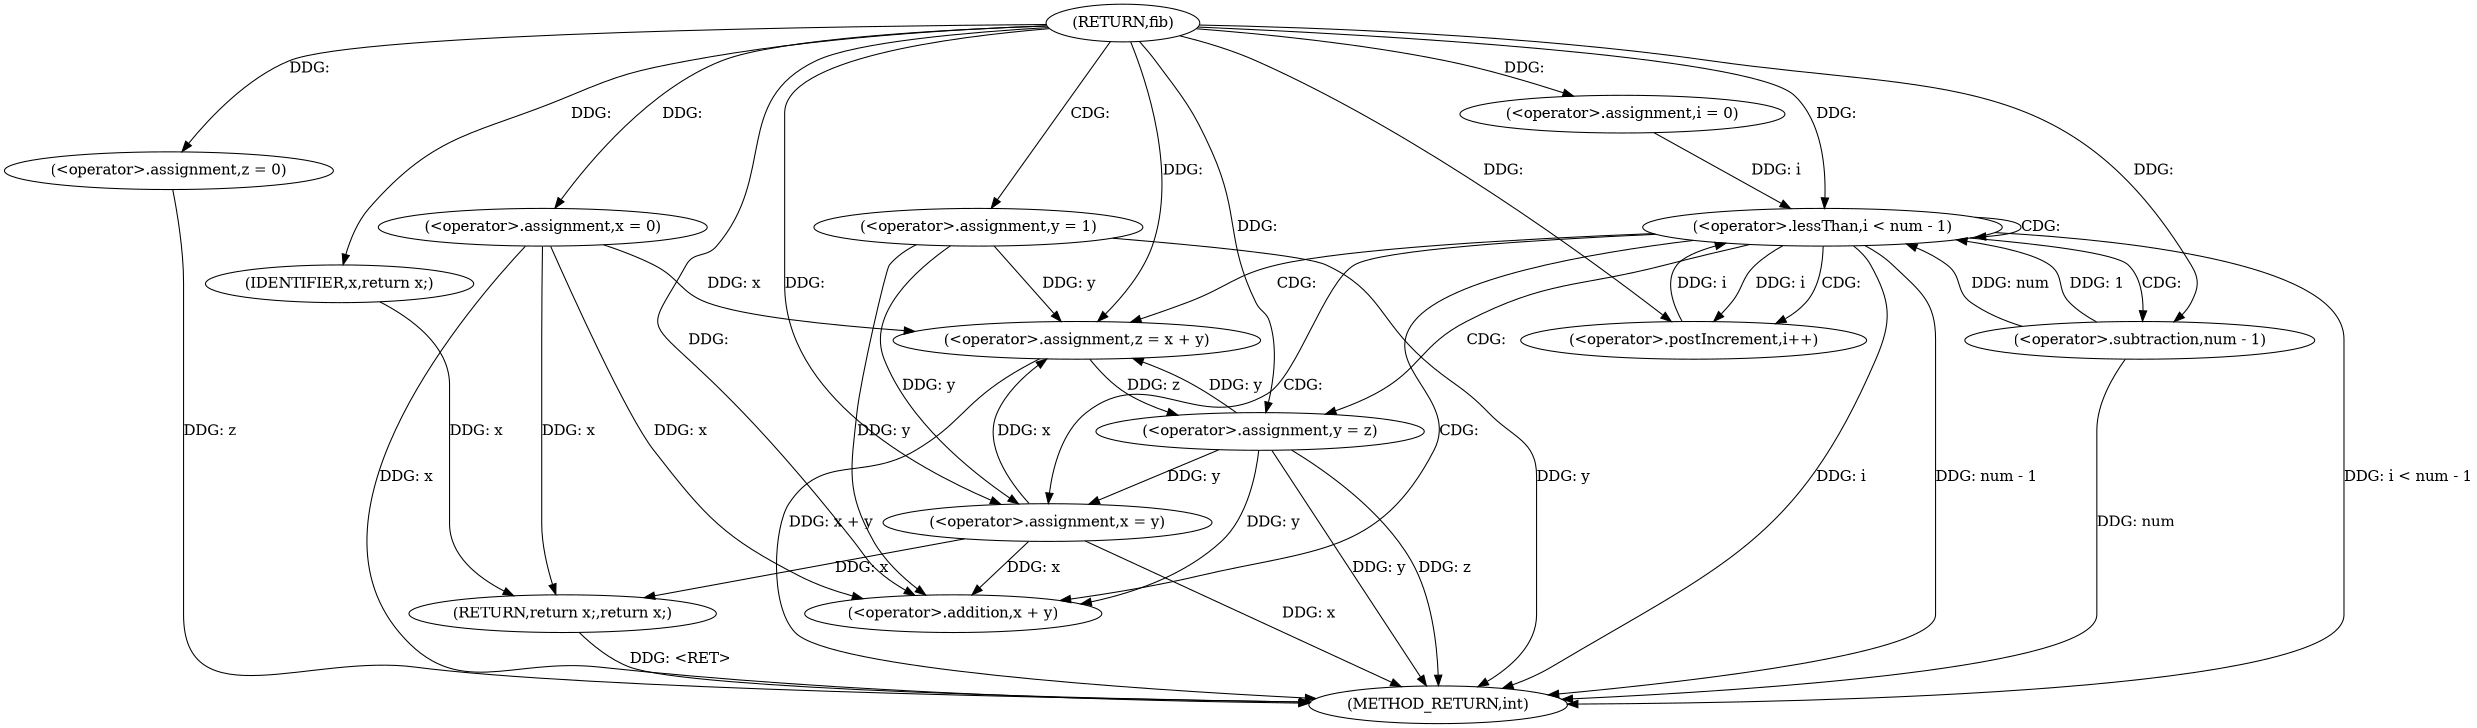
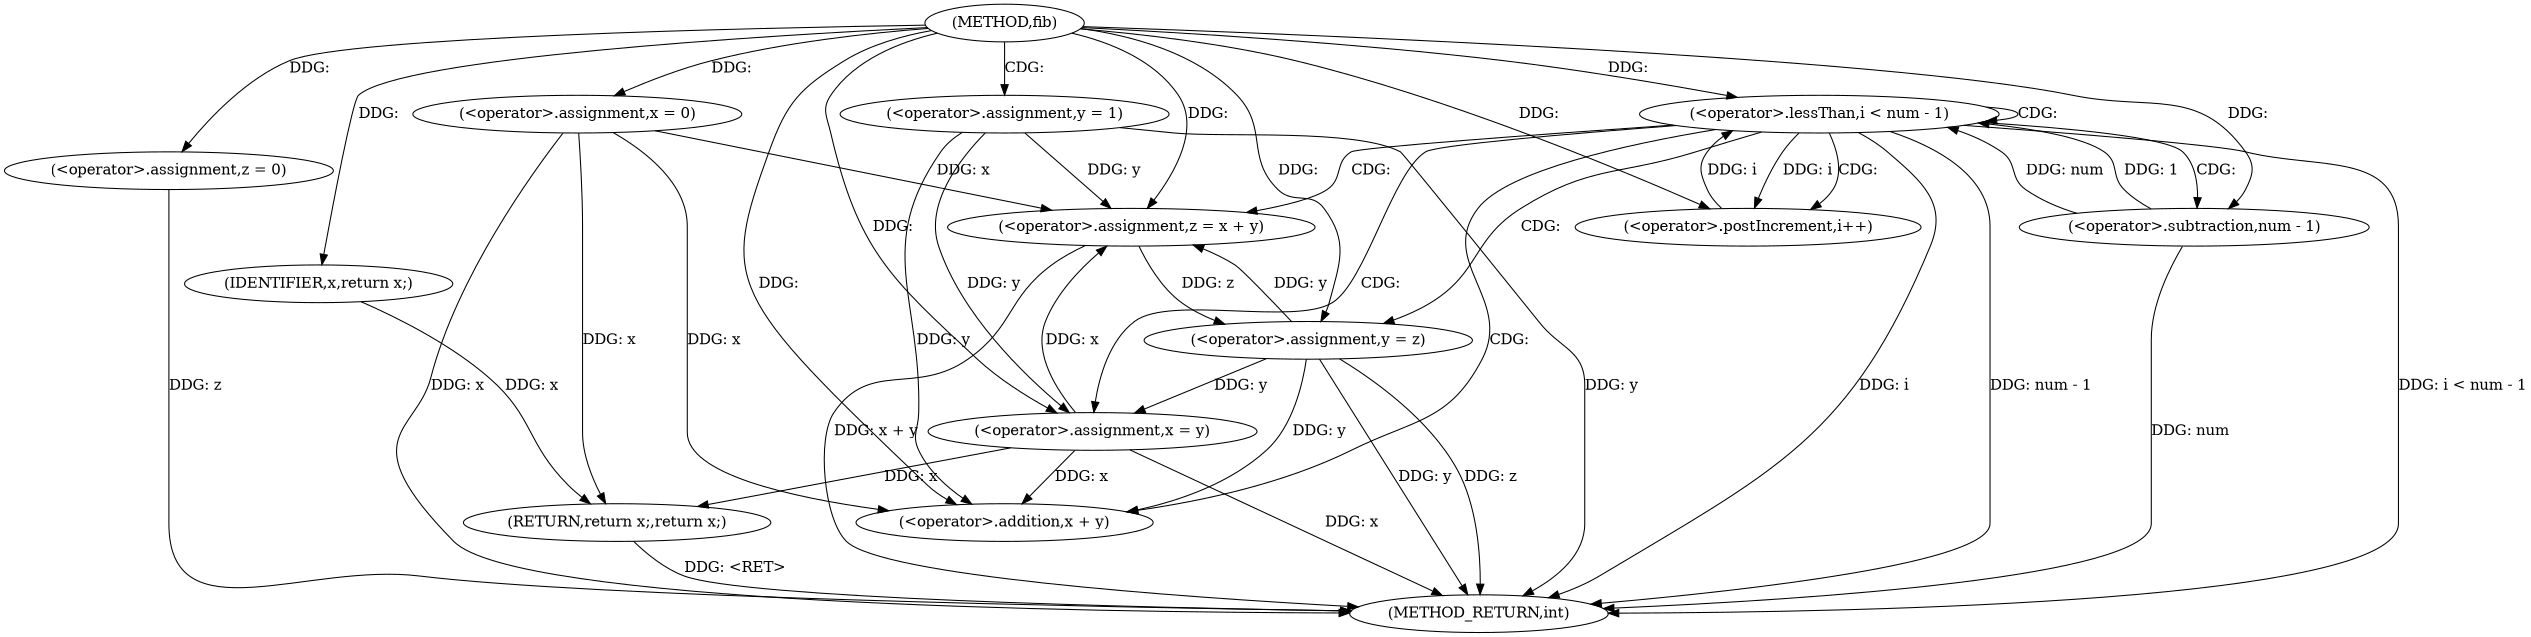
node "(RETURN,fib)": label "(RETURN,fib)" -> "(METHOD,fib)"
node "(<operator>.assignment,i = 0)": removed
